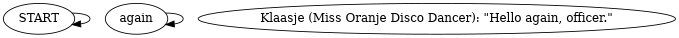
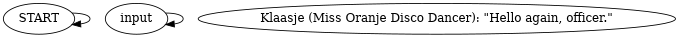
node "again": label "again" -> "input"
